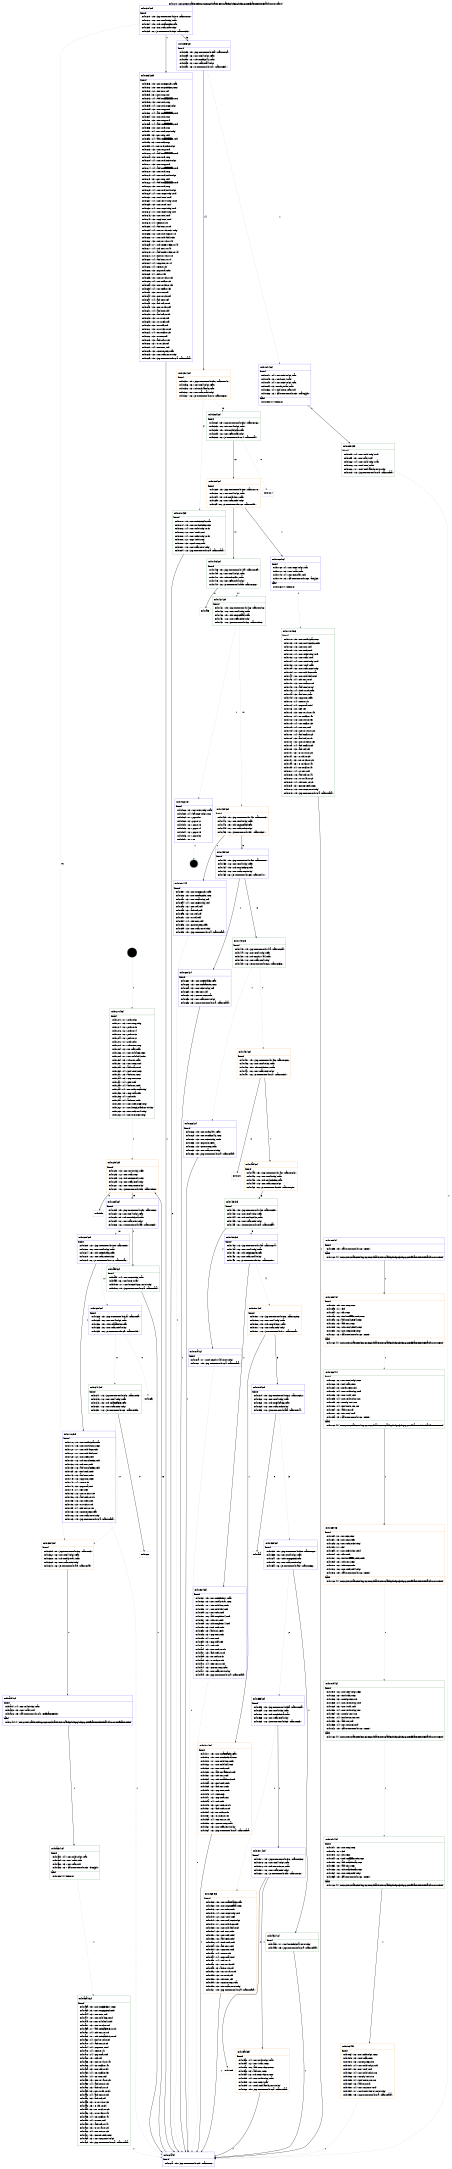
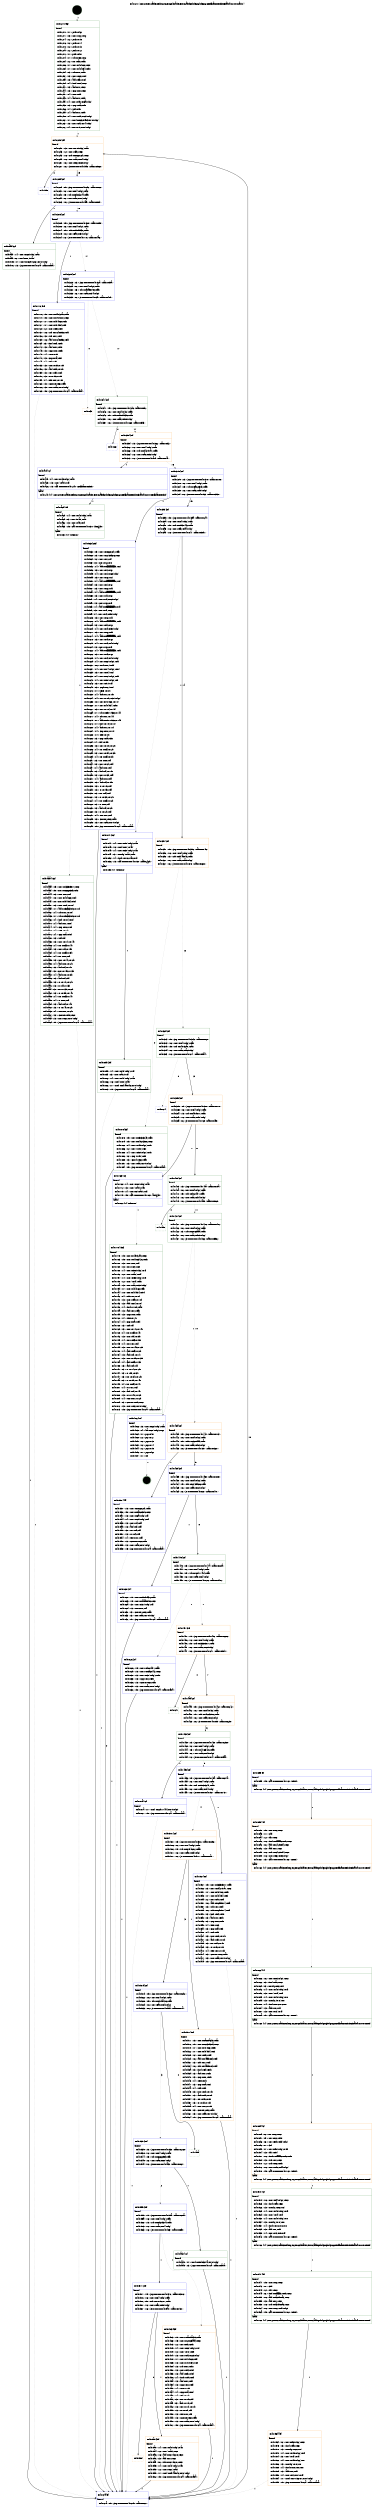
edge "0x401379 [28]" -> "0x40135d [28]": reversed
